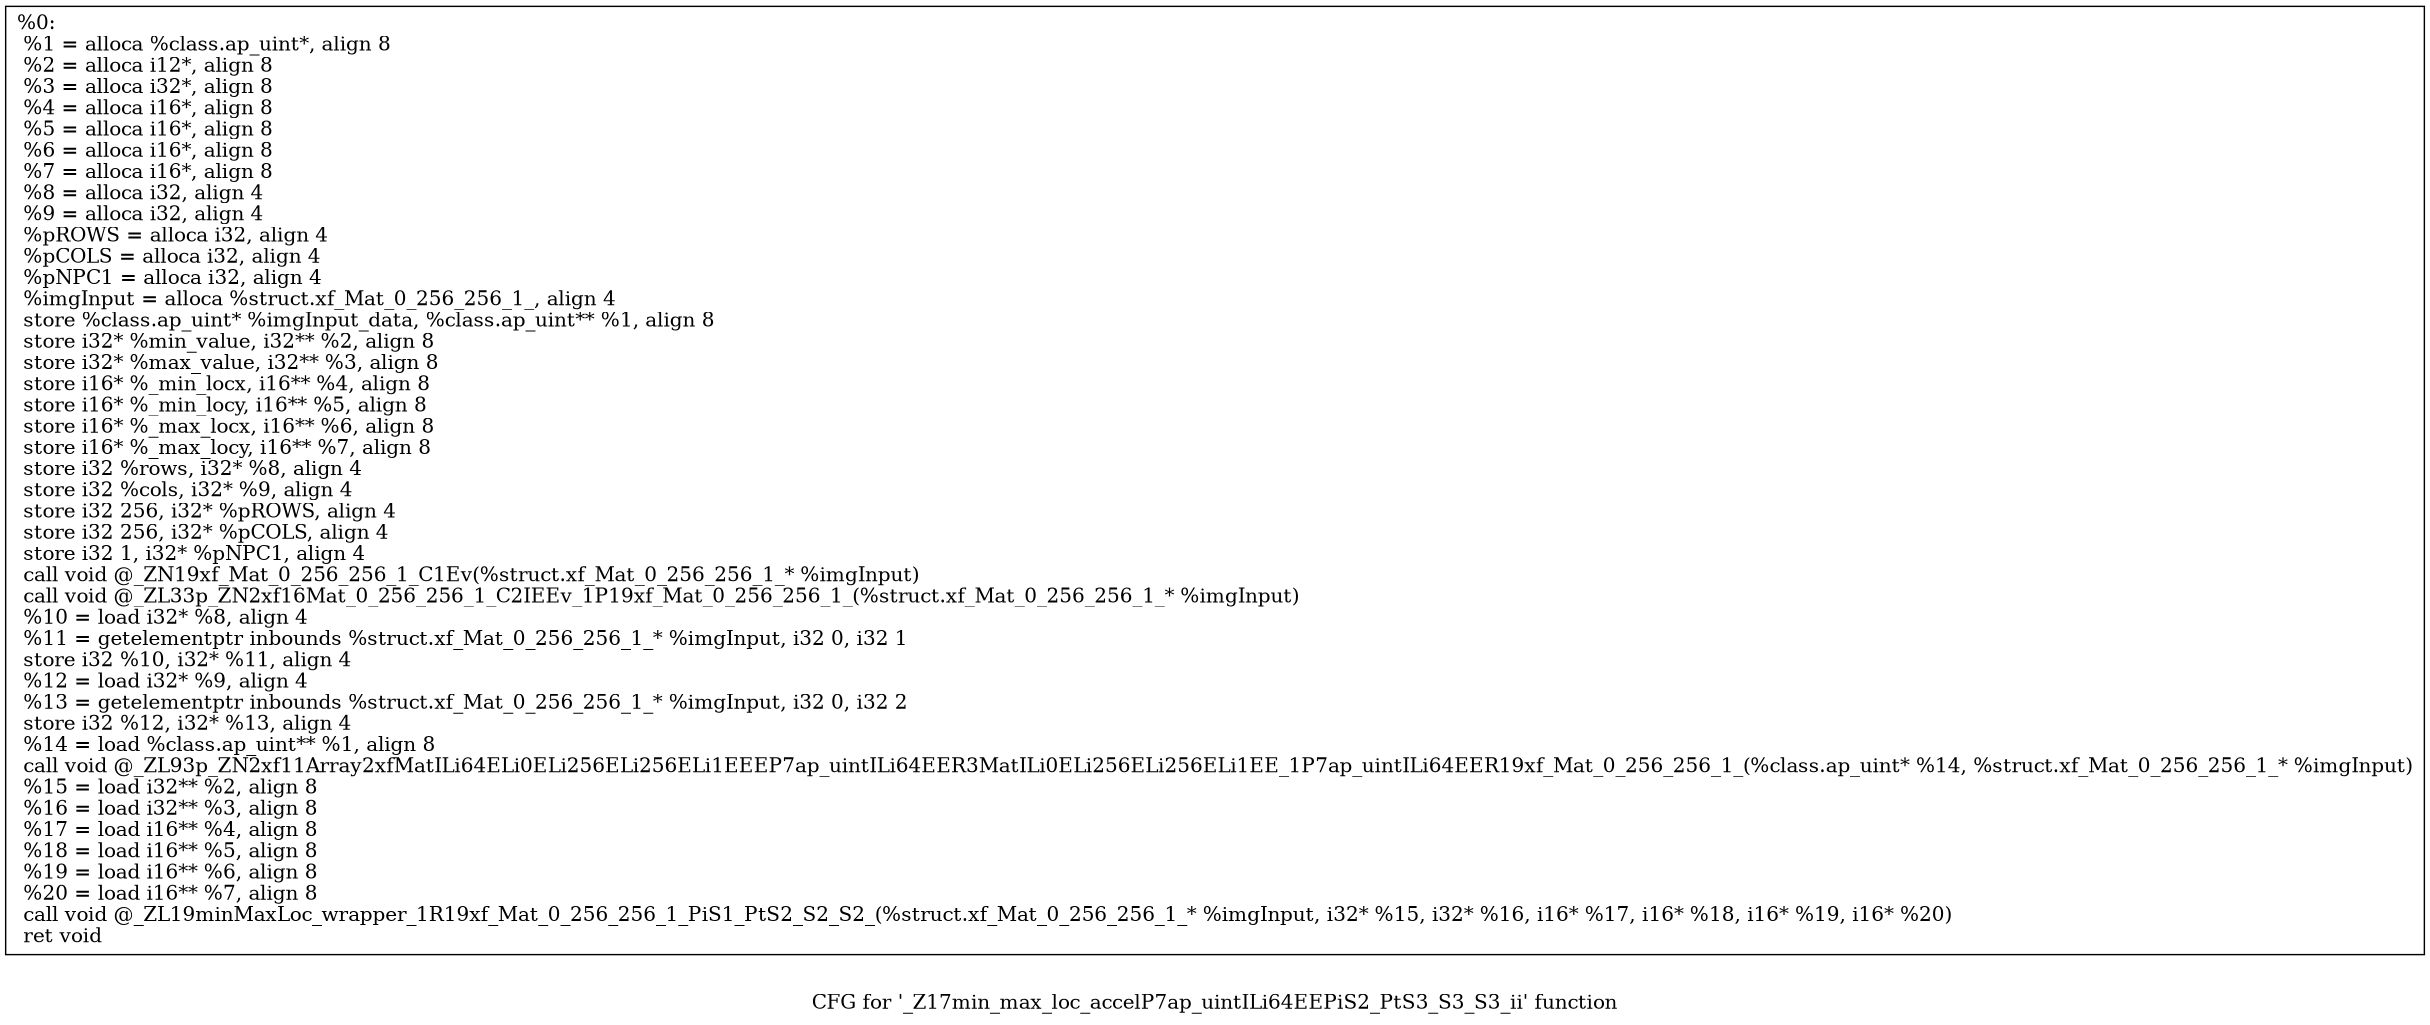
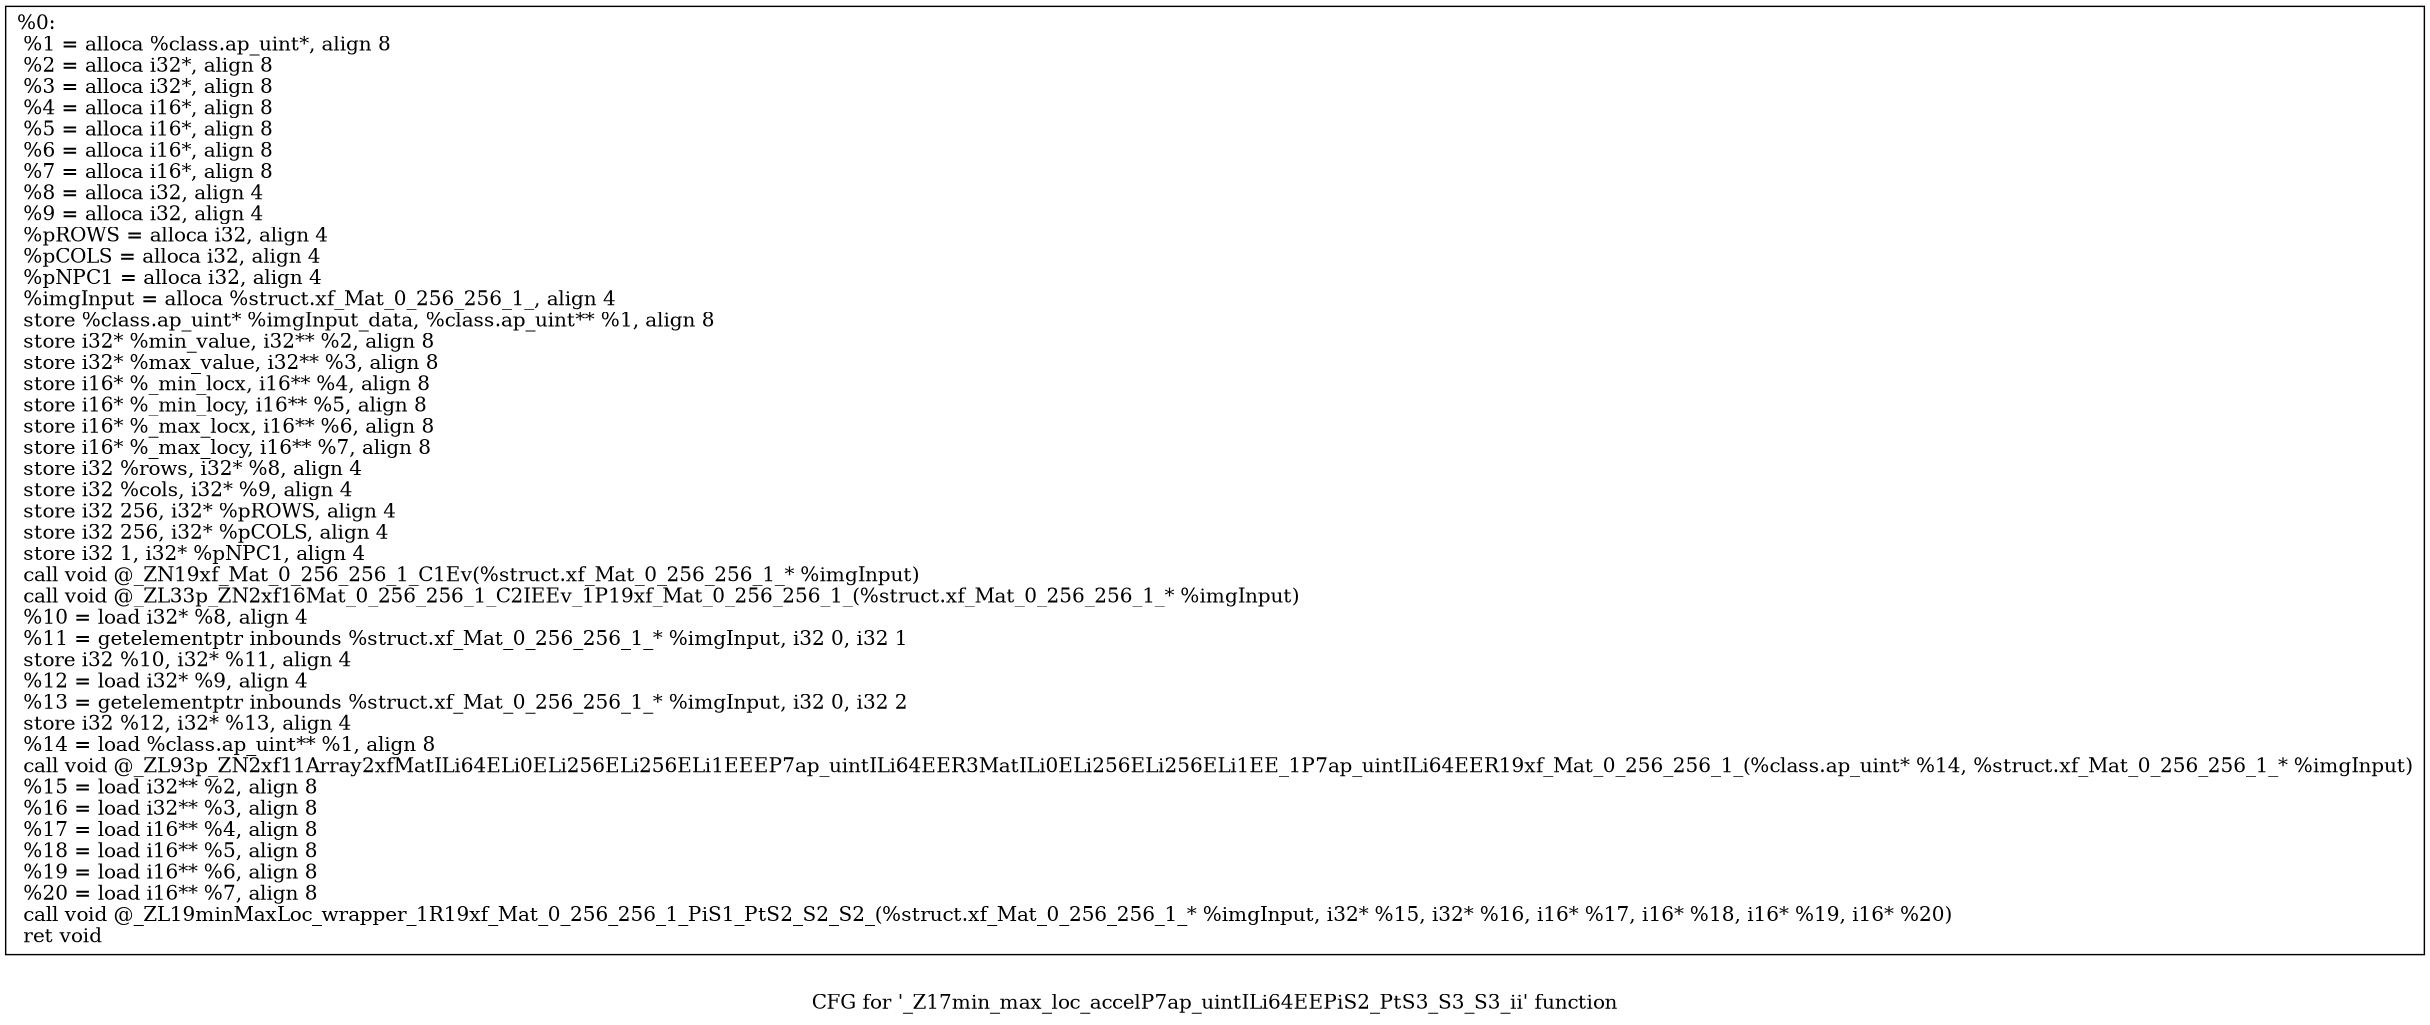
node "%0:": text "%2 = alloca i12*, align 8" -> "%2 = alloca i32*, align 8"
